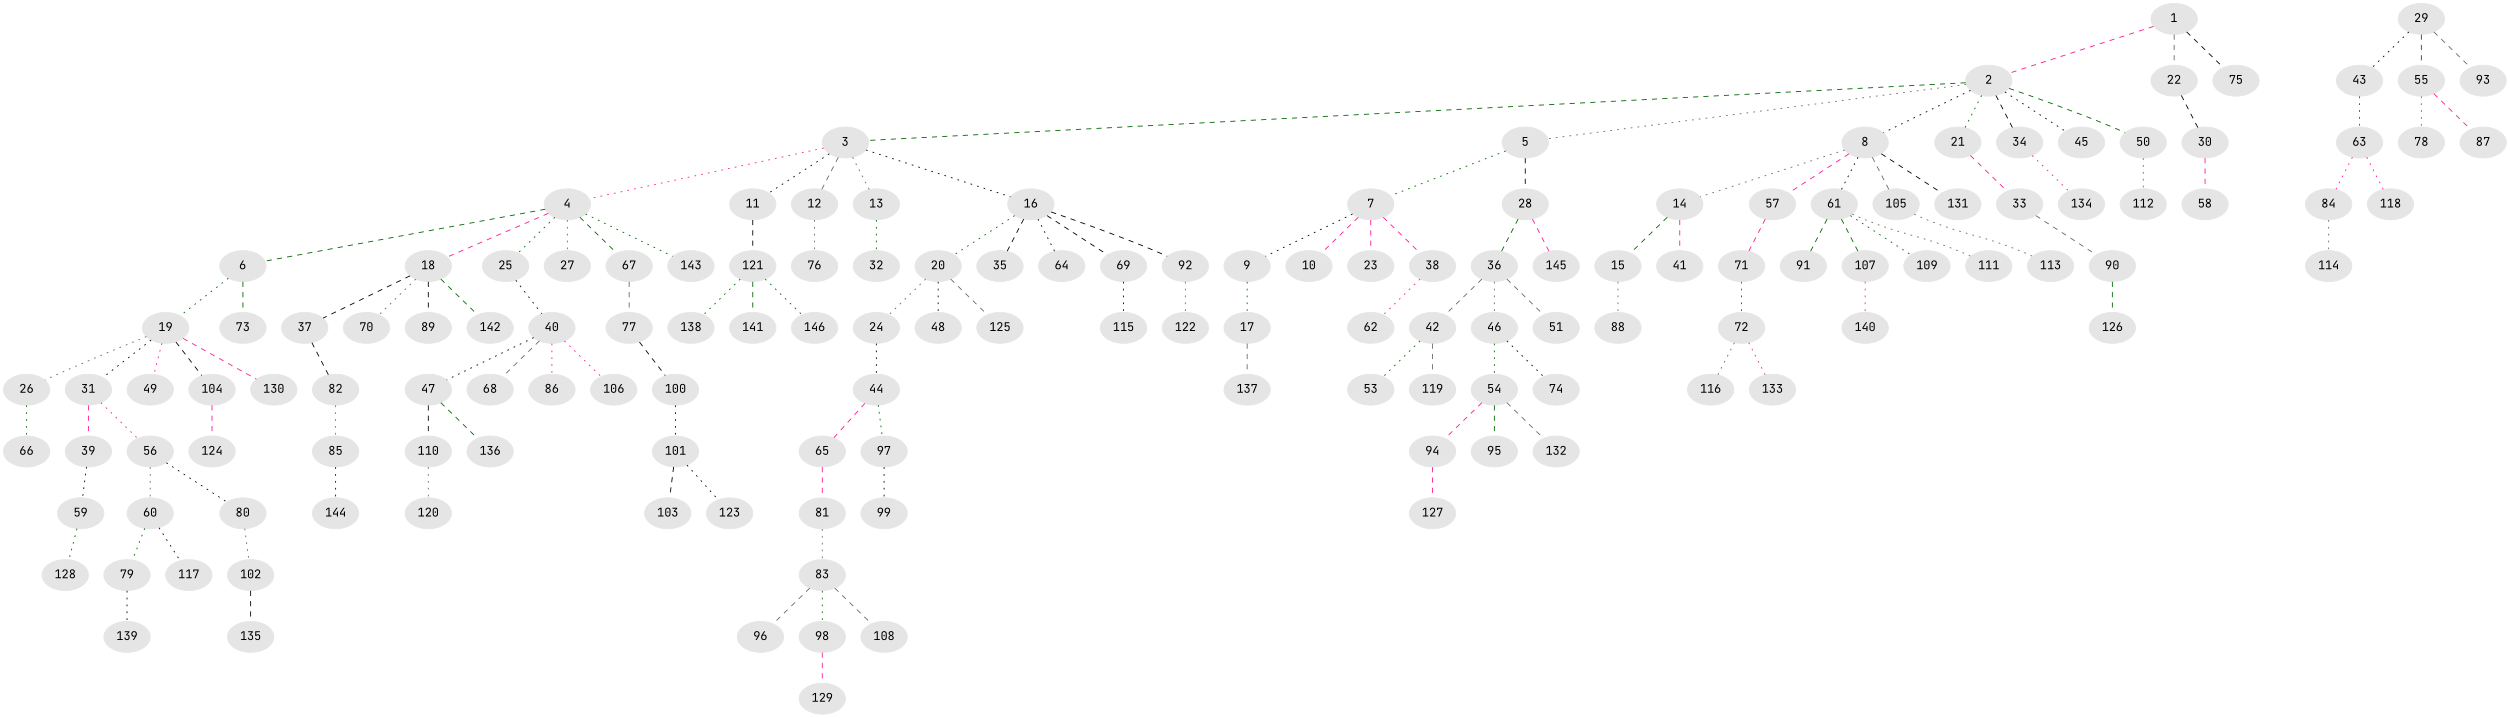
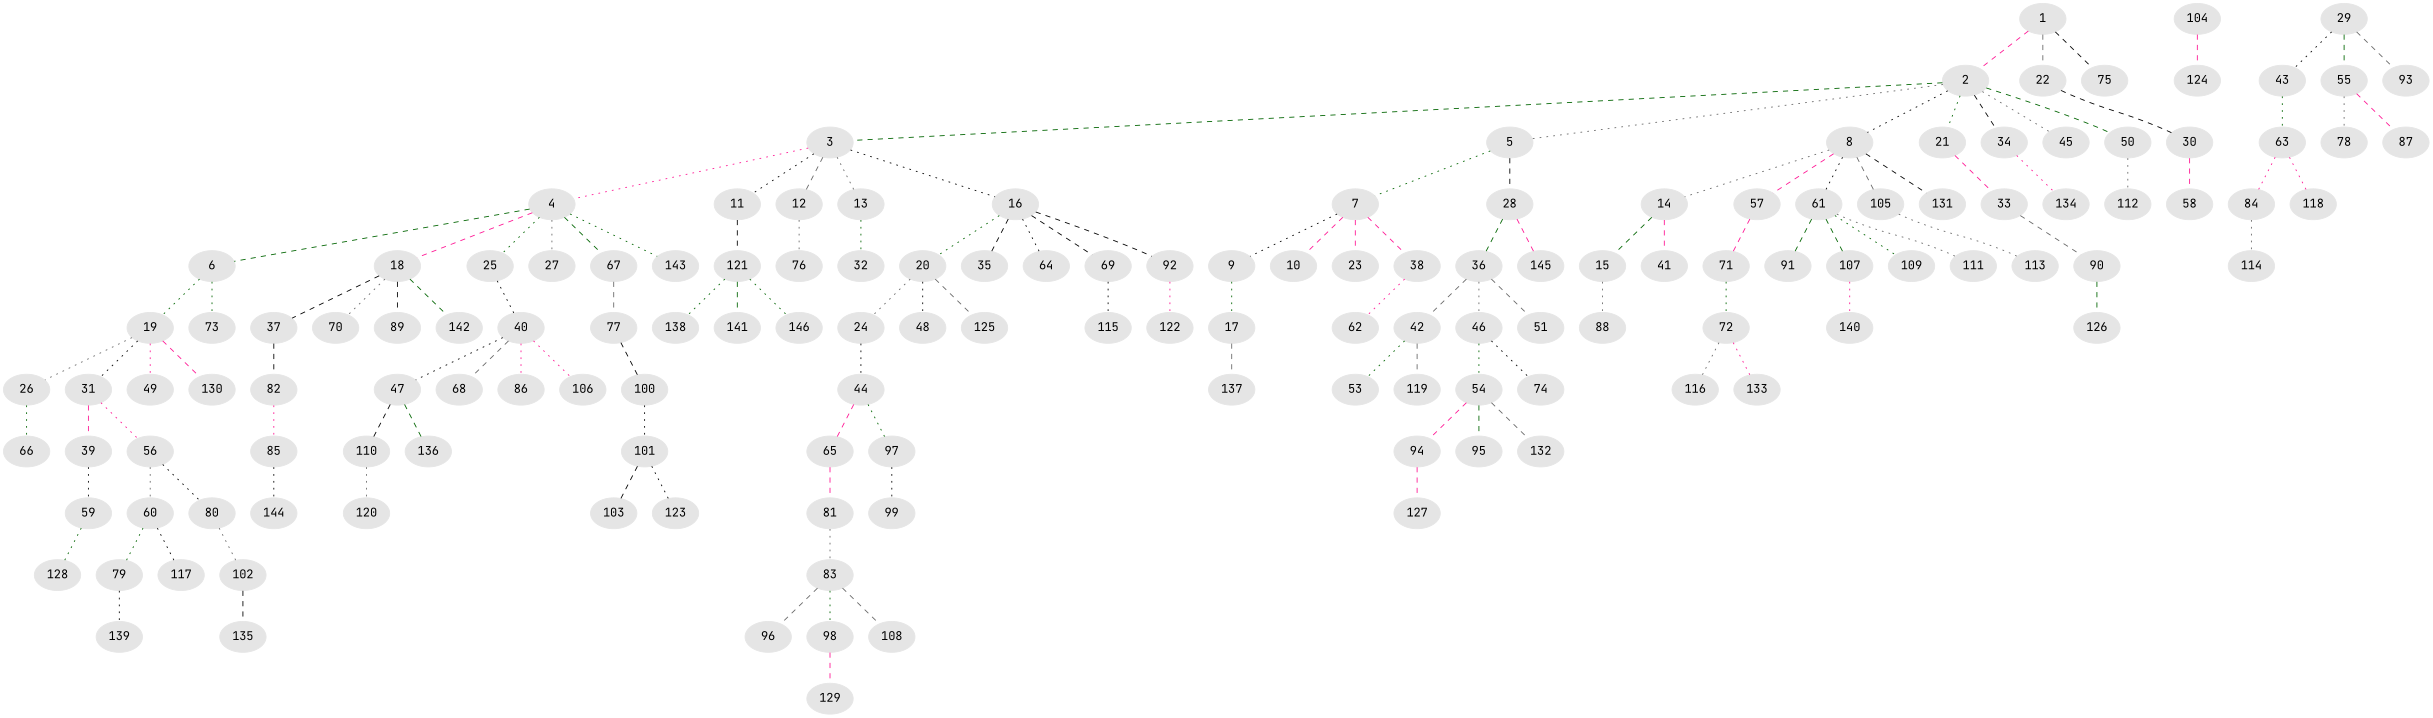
edge "2" -- "45": color black -> gray40
edge "6" -- "73": style dashed -> dotted
edge "19" -- "104": removed
